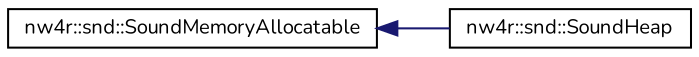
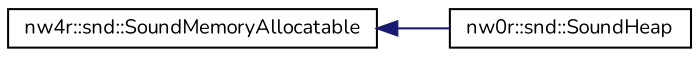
node "nw4r::snd::SoundHeap": label "nw4r::snd::SoundHeap" -> "nw0r::snd::SoundHeap"
